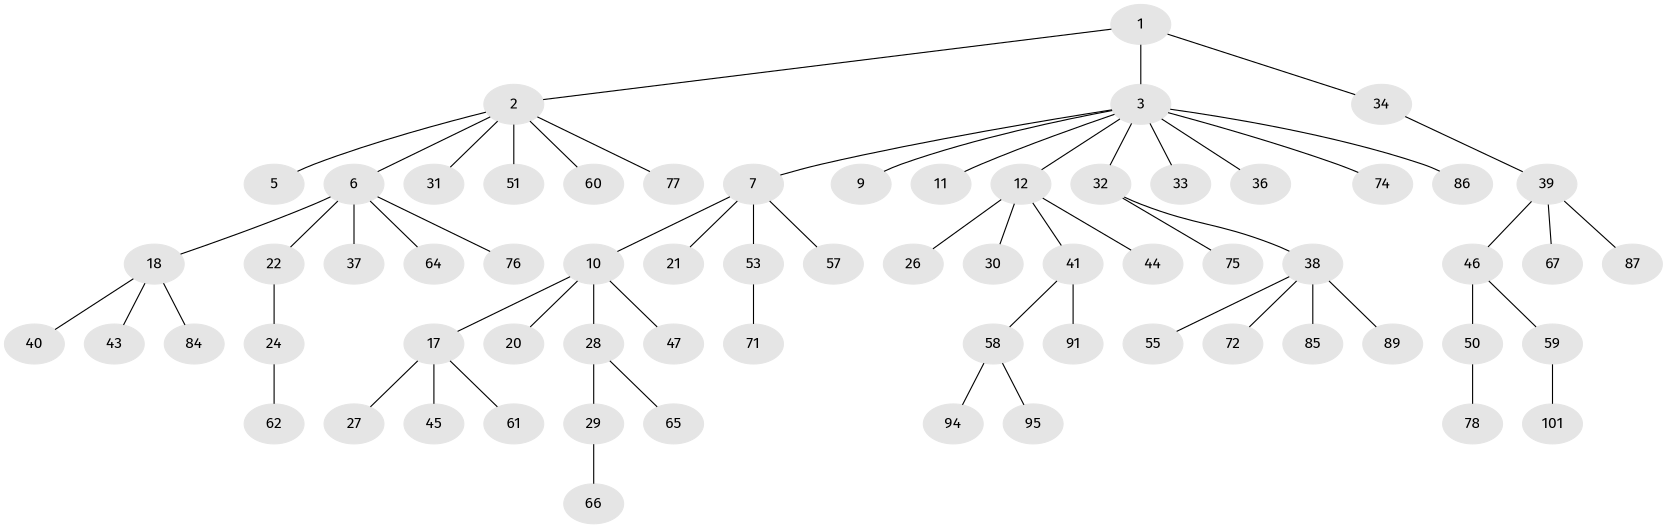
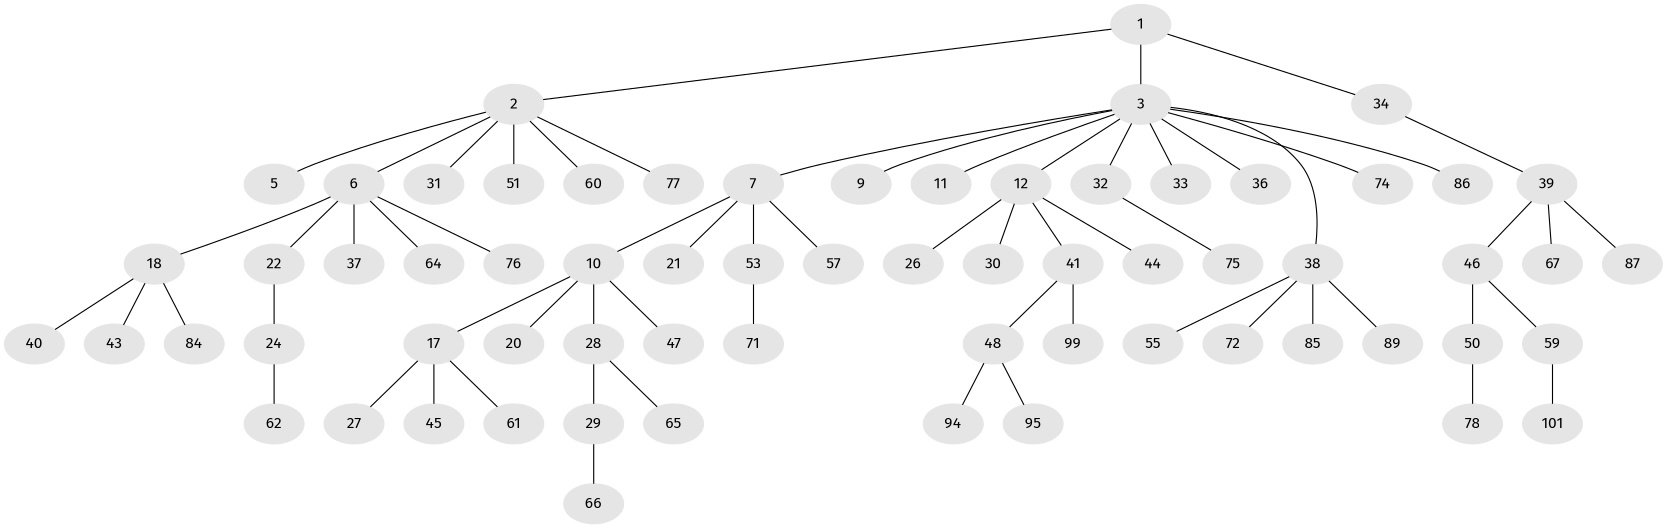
edge "32" -- "38": now "3" -- "38"
node "58": label "58" -> "48"
node "91": label "91" -> "99"
